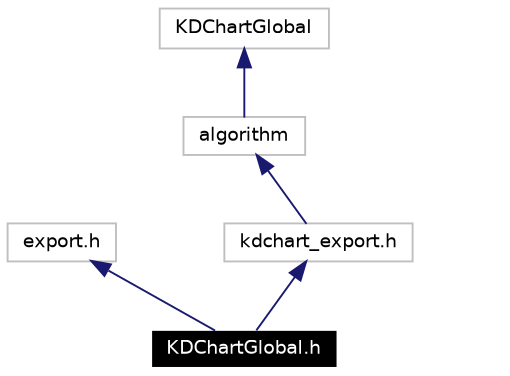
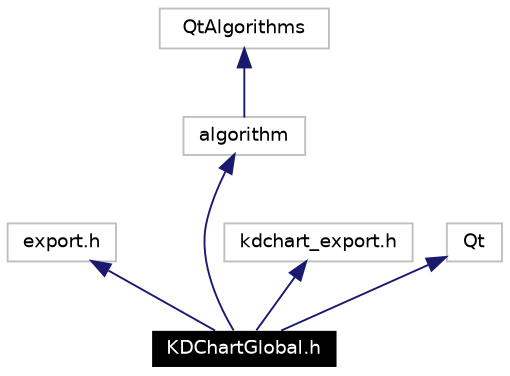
node "KDChartGlobal": label "KDChartGlobal" -> "QtAlgorithms"
edge "kdchart_export.h" -> "algorithm": now "KDChartGlobal.h" -> "algorithm"
node "Qt": added
